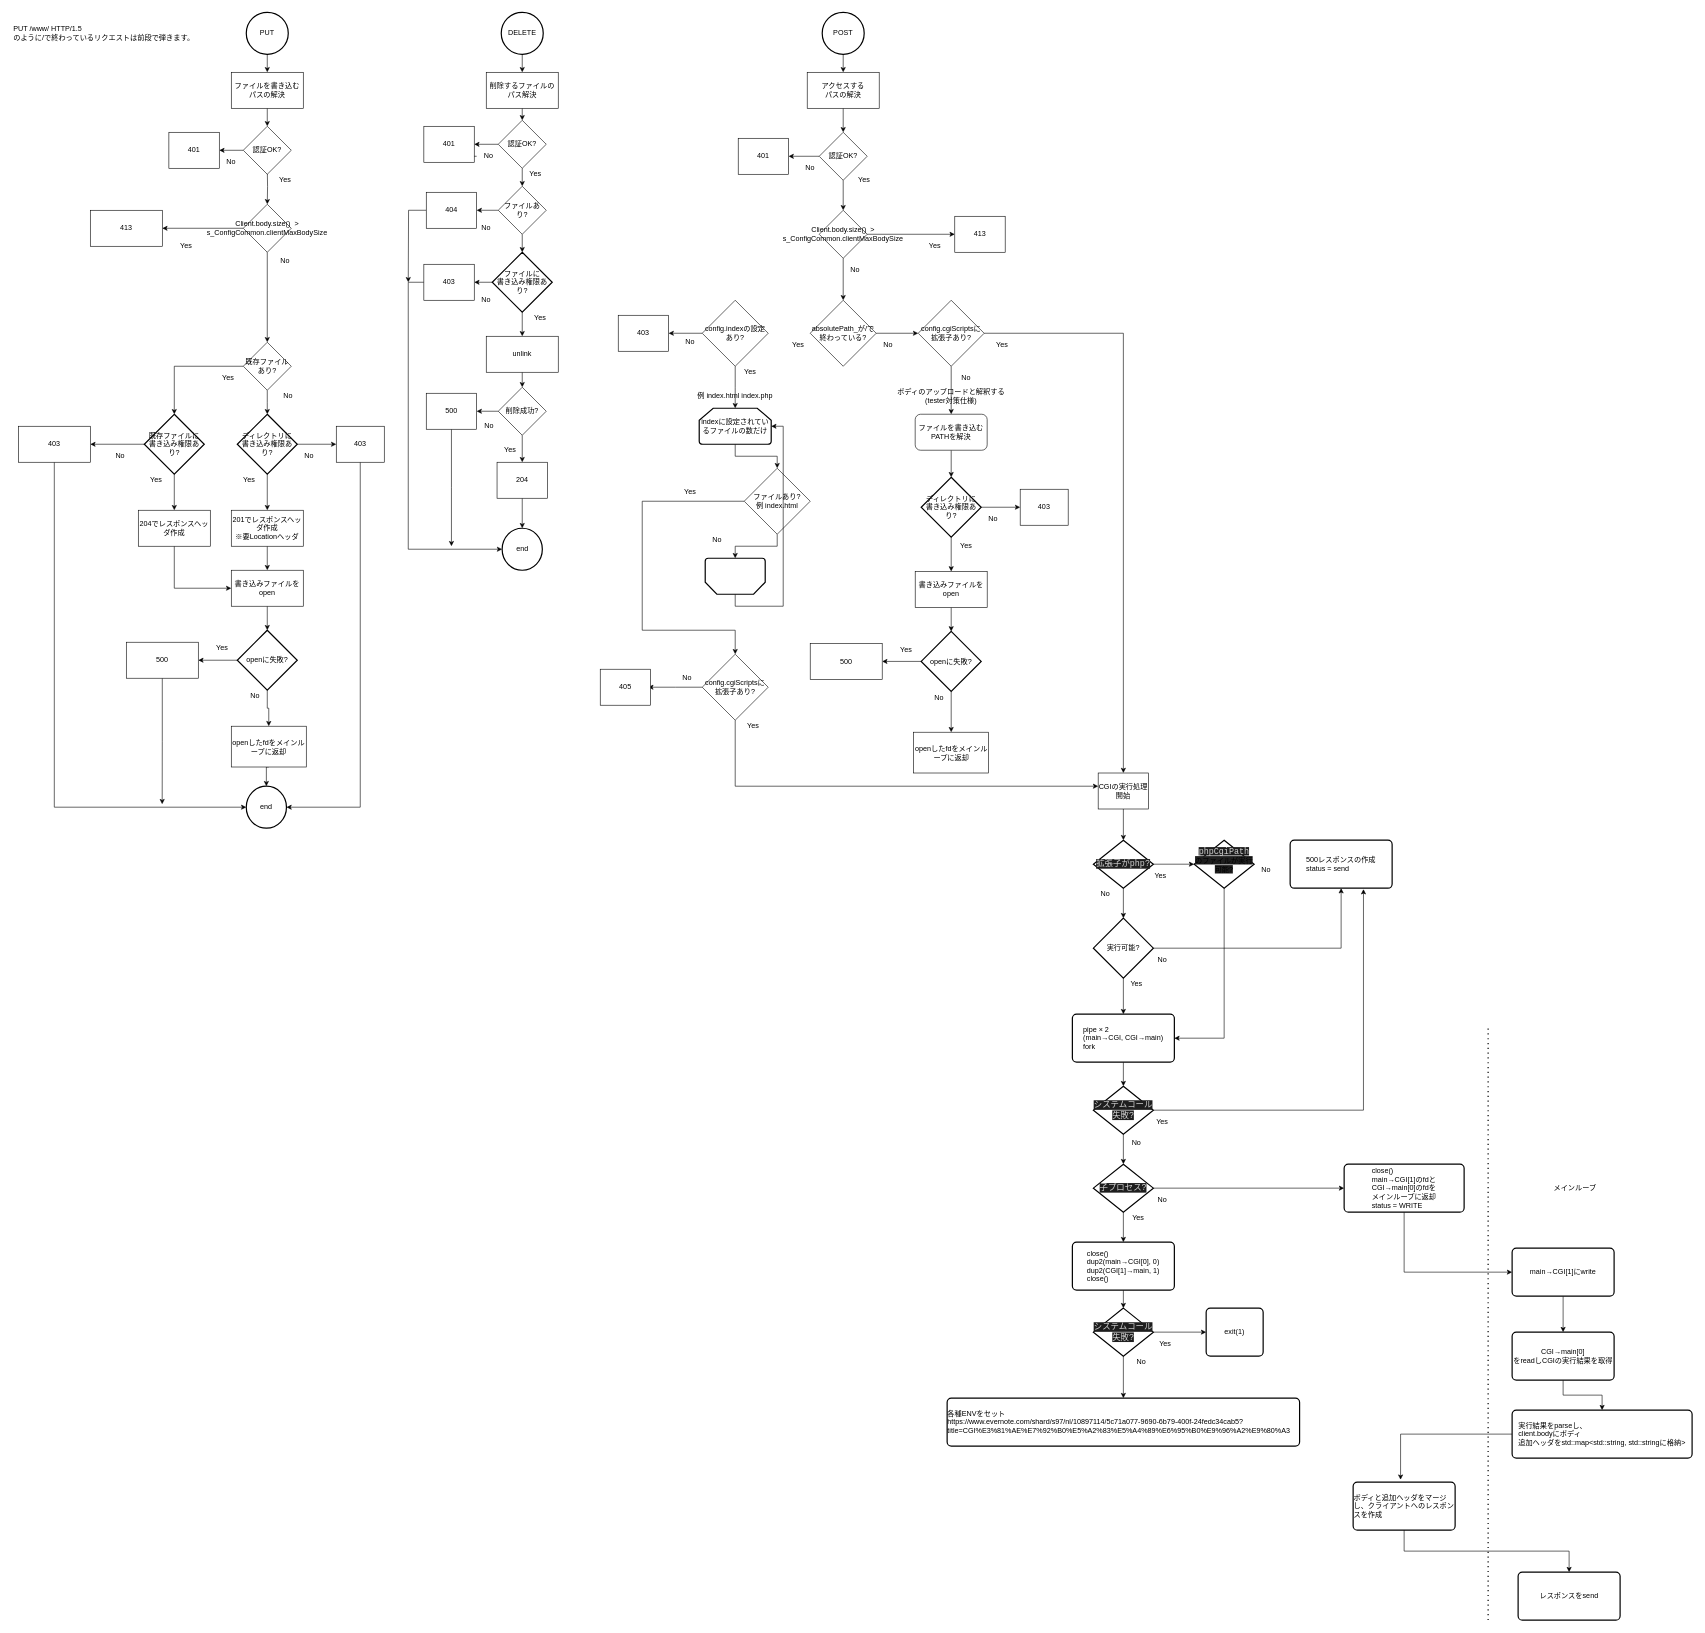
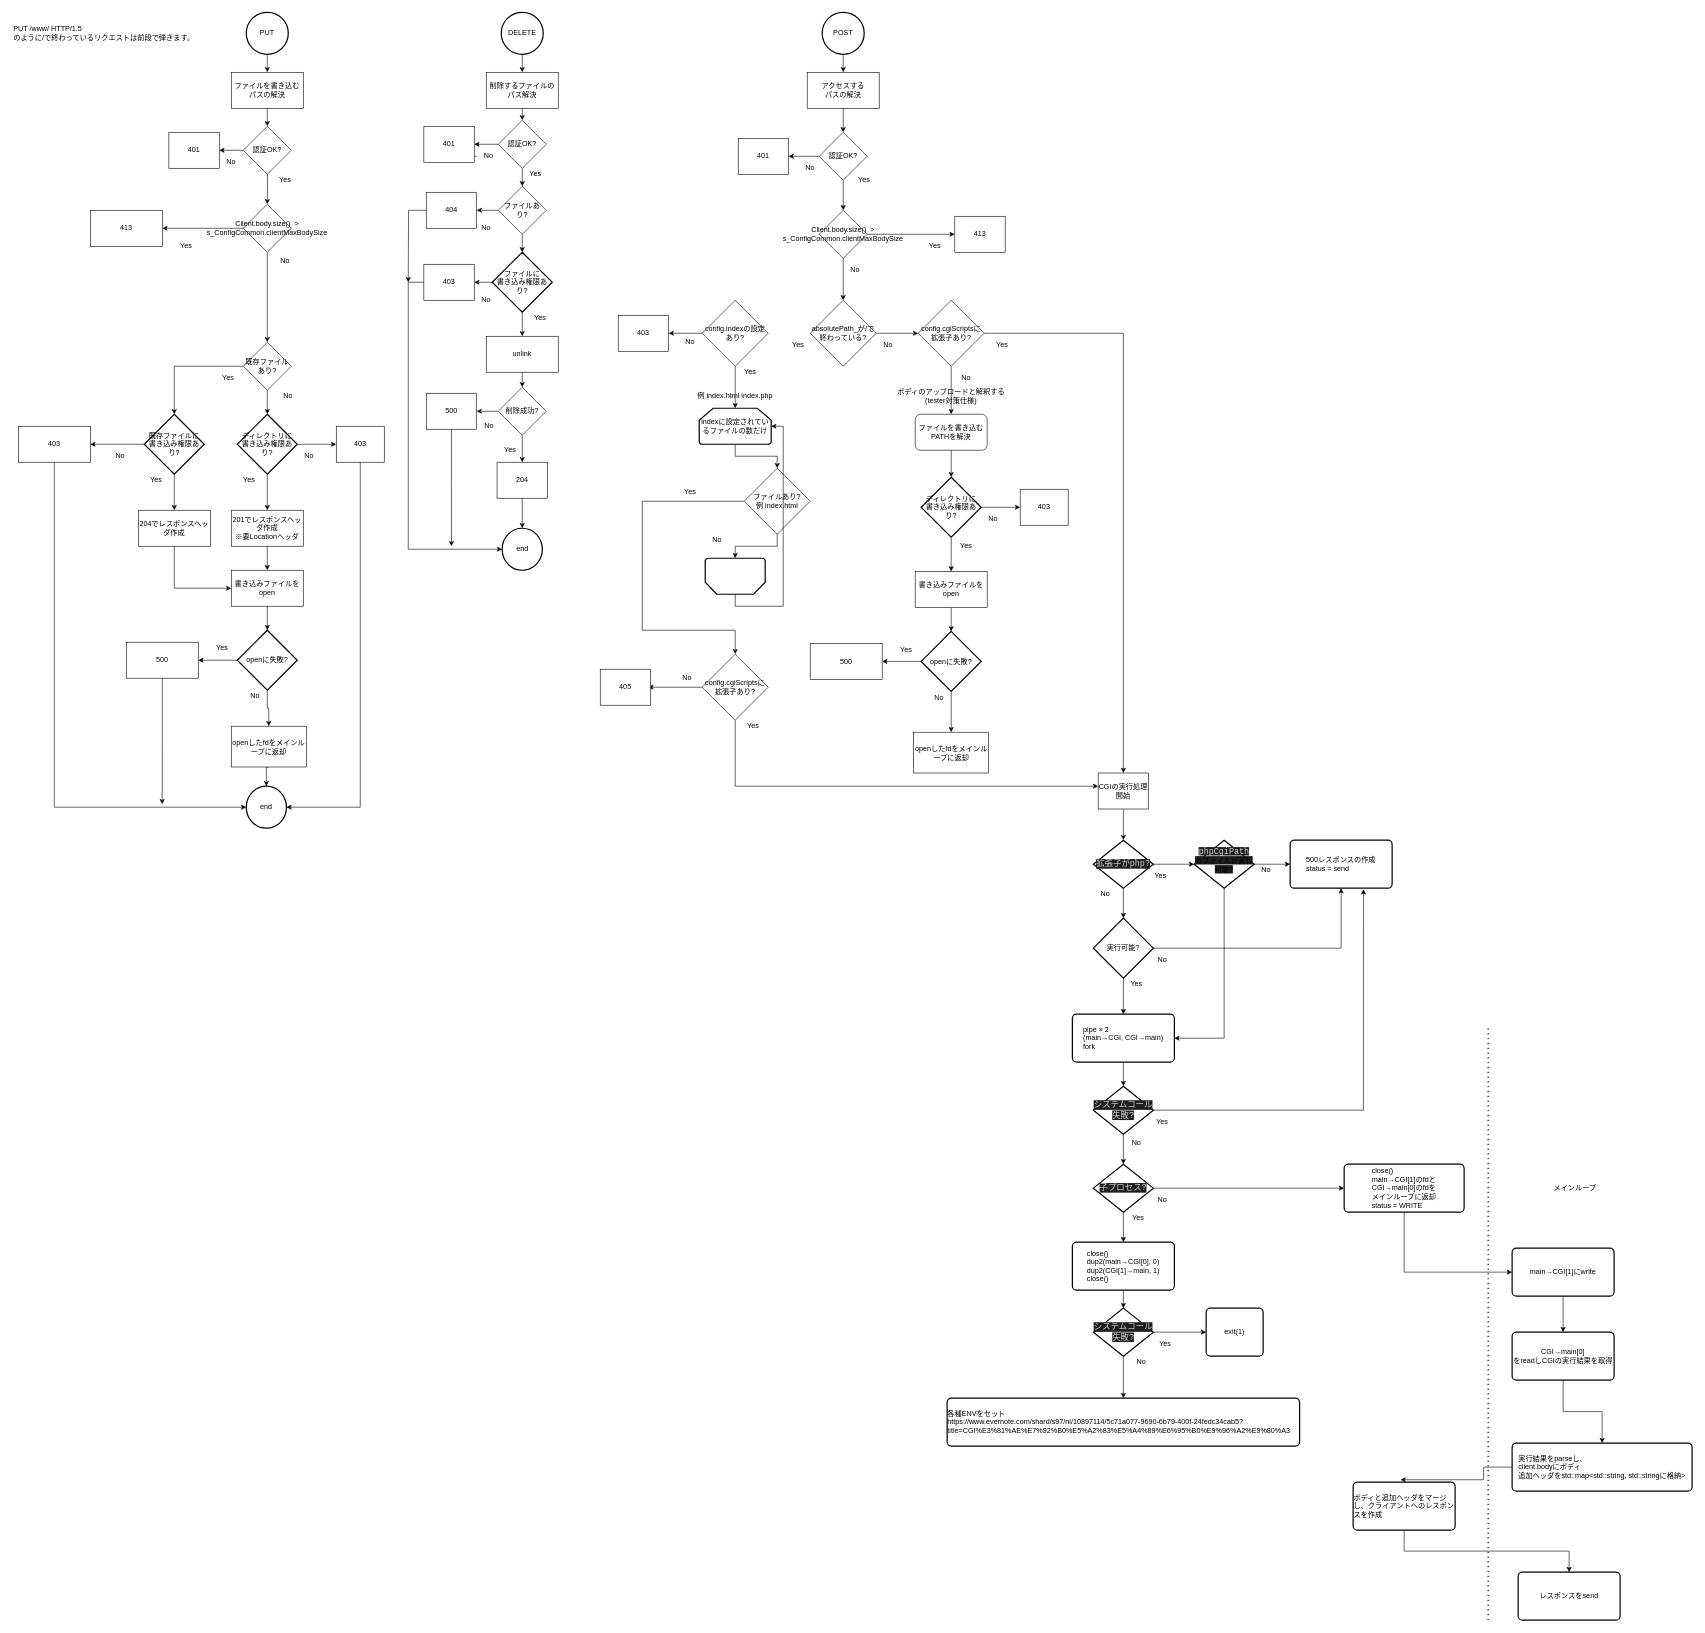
edge "phpCgiPath のファイルが実行可能?" -> "500レスポンスの作成 status = send": added
node "実行結果をparseし、 client.bodyにボディ 追加ヘッダをstd::map<std::string, std::stringに格納>": moved (1602, 1434) -> (1602, 1467)
